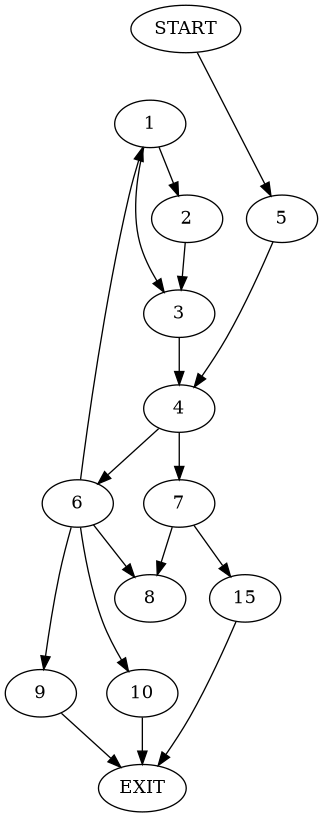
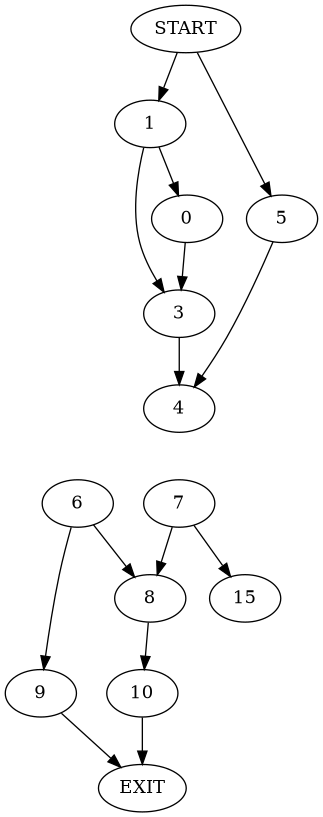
node "2": label "2" -> "0"
edge "6" -> "1": now "START" -> "1"
edge "4" -> "7": removed
edge "4" -> "6": removed
edge "6" -> "10": now "8" -> "10"
edge "15" -> "EXIT": removed
